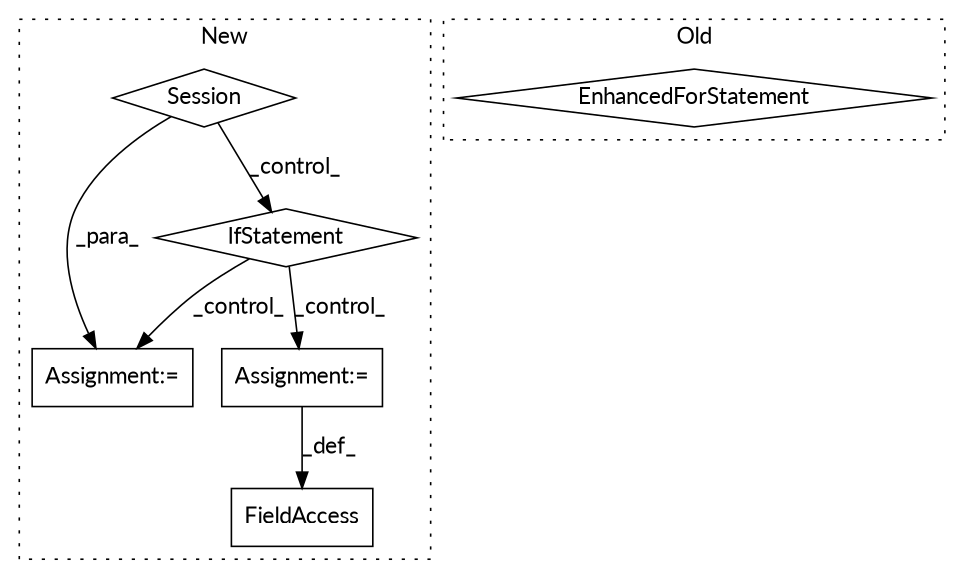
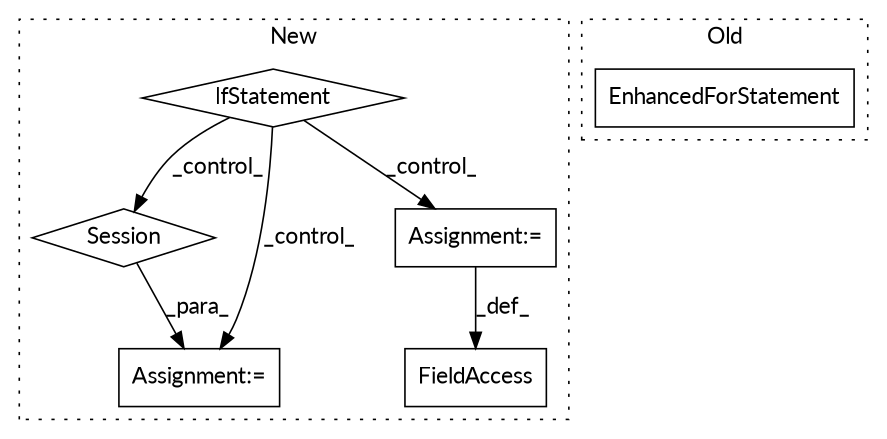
node "EnhancedForStatement": shape diamond -> box
edge "Session" -> "IfStatement": reversed
